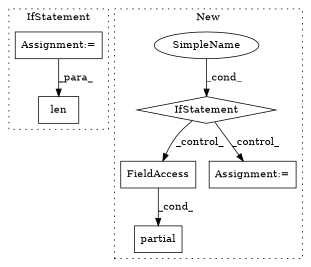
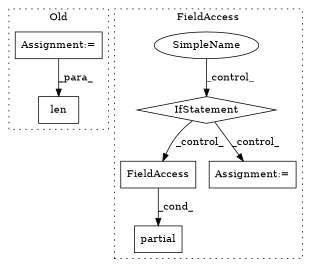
cluster "IfStatement": label "IfStatement" -> "Old"
cluster "New": label "New" -> "FieldAccess"
edge "SimpleName" -> "IfStatement": label "_cond_" -> "_control_"
